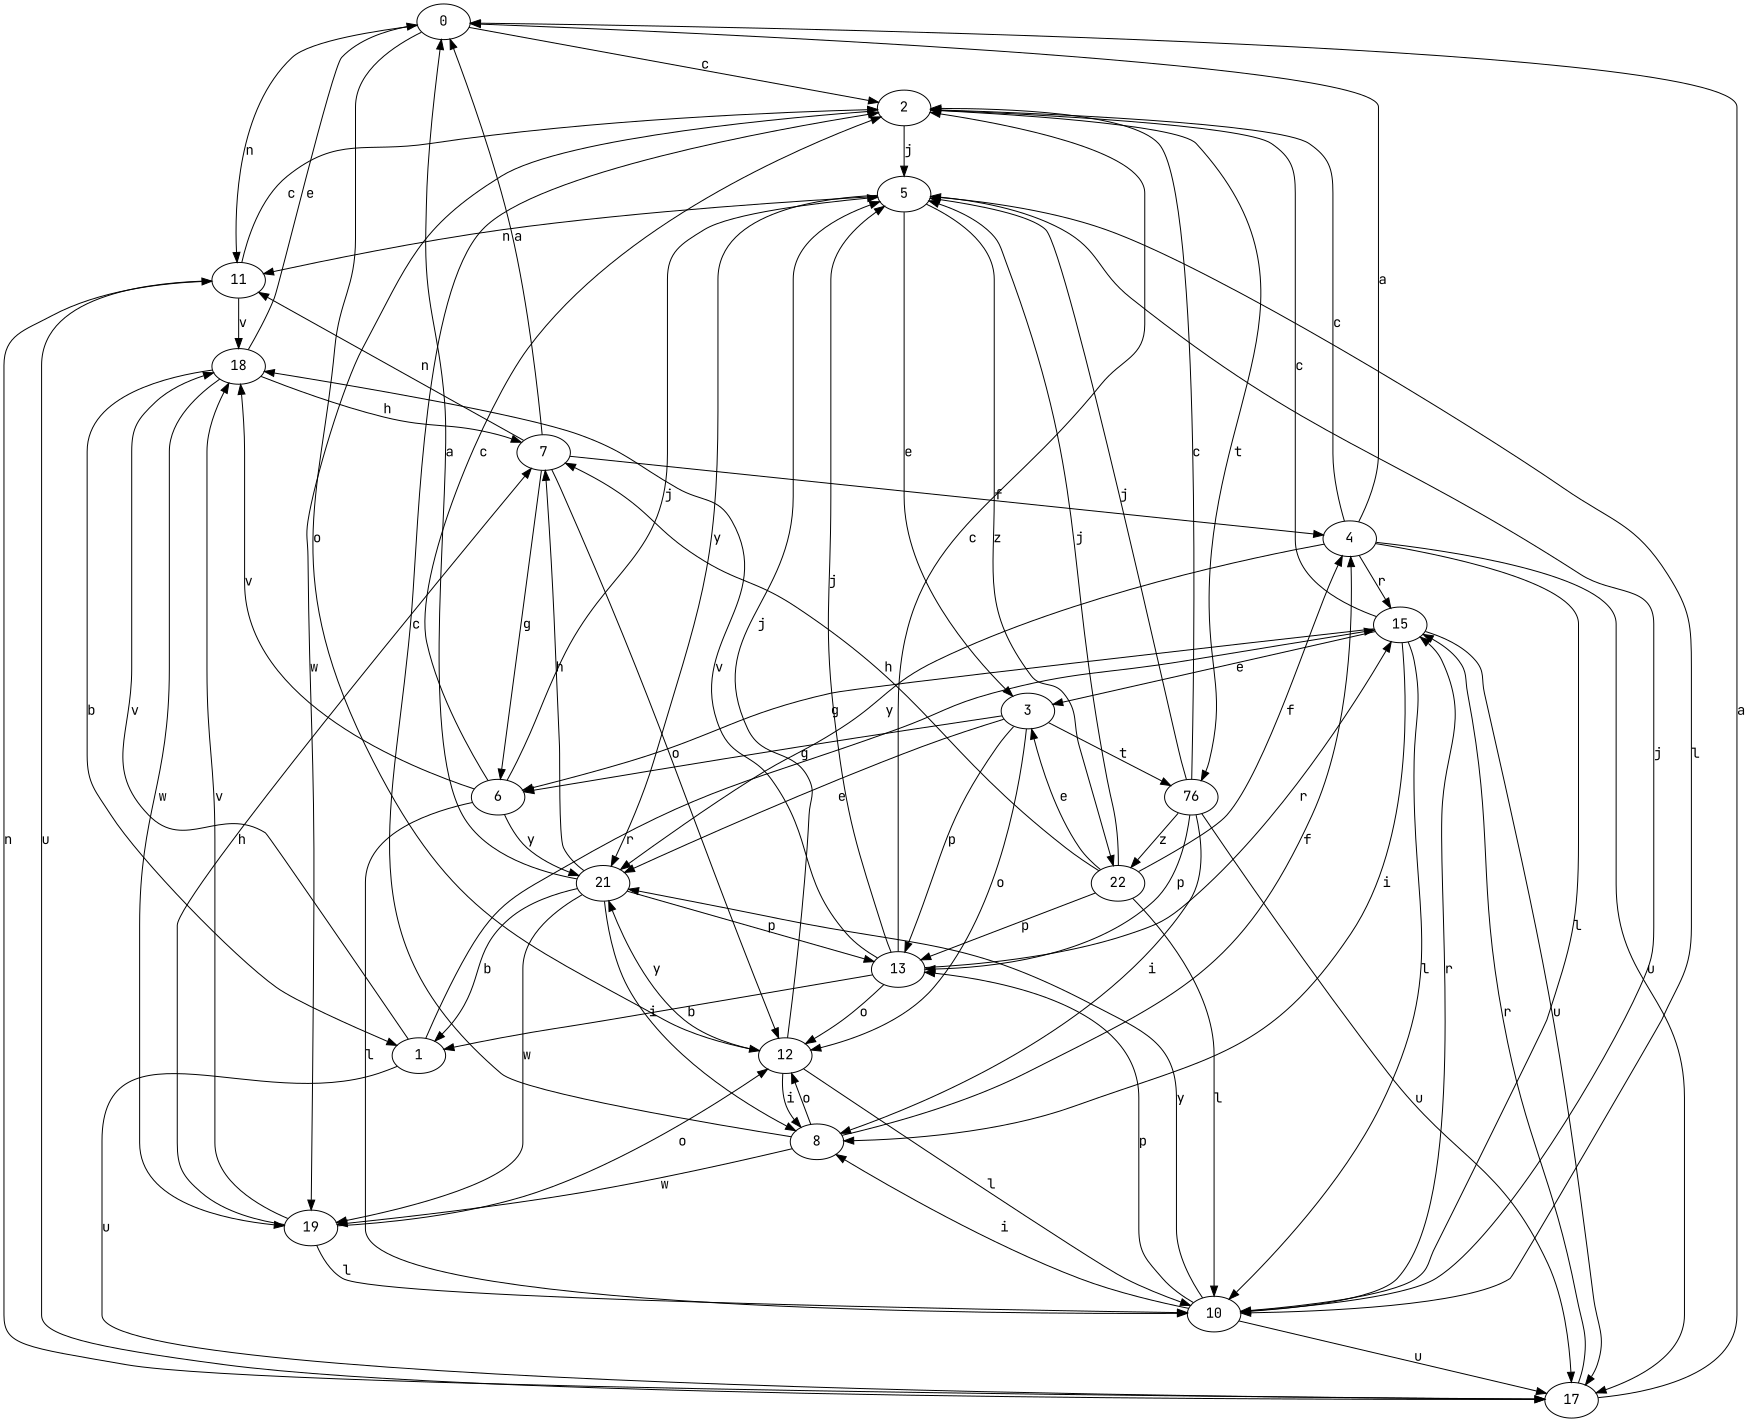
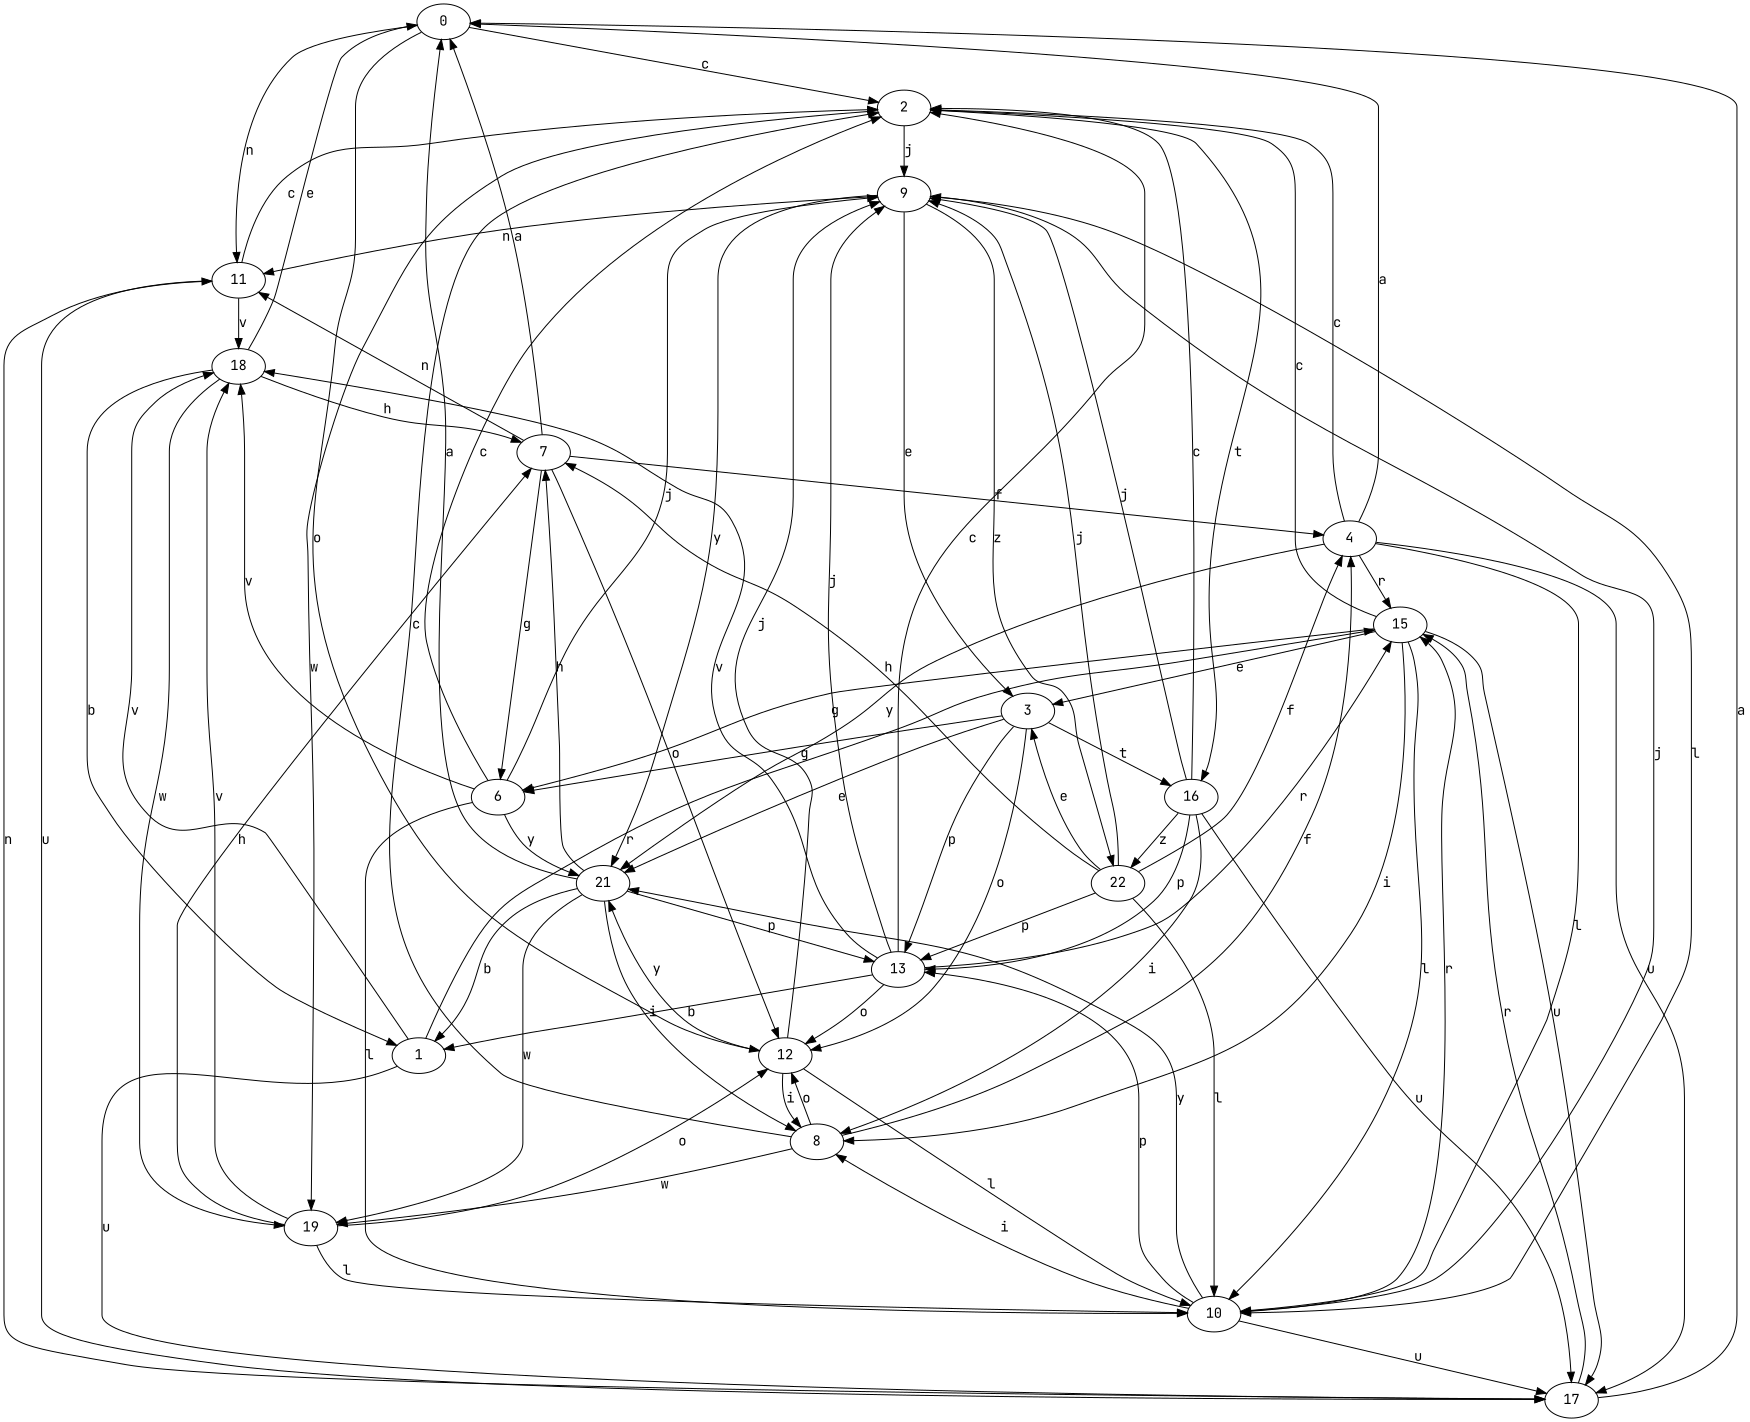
node "5": label "5" -> "9"
node "76": label "76" -> "16"
